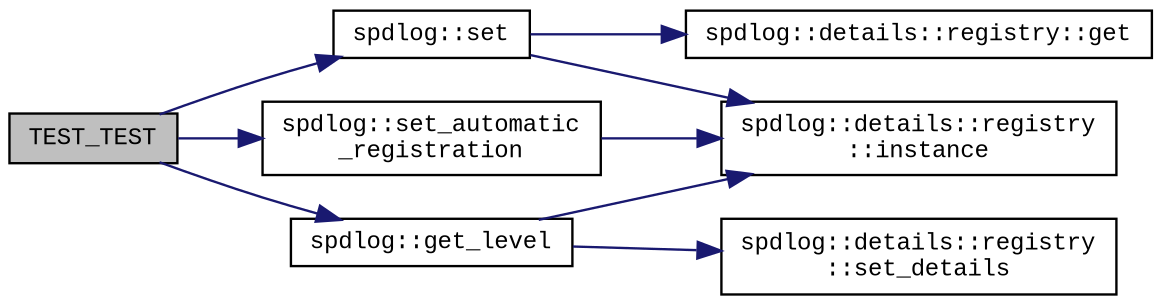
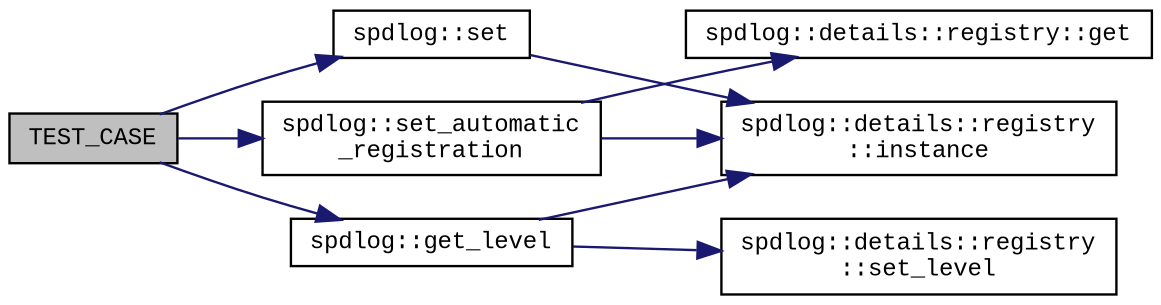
edge "spdlog::set" -> "spdlog::details::registry::get": now "spdlog::set_automatic _registration" -> "spdlog::details::registry::get"
node "TEST_TEST": label "TEST_TEST" -> "TEST_CASE"
node "spdlog::details::registry ::set_details": label "spdlog::details::registry ::set_details" -> "spdlog::details::registry ::set_level"
